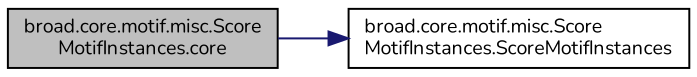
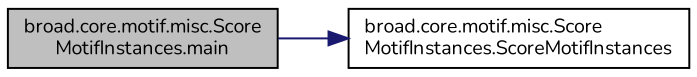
node "broad.core.motif.misc.Score MotifInstances.core": label "broad.core.motif.misc.Score MotifInstances.core" -> "broad.core.motif.misc.Score MotifInstances.main"
